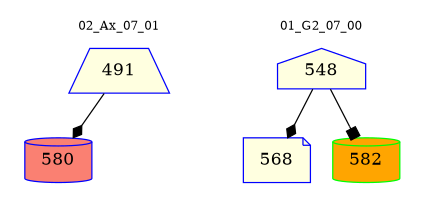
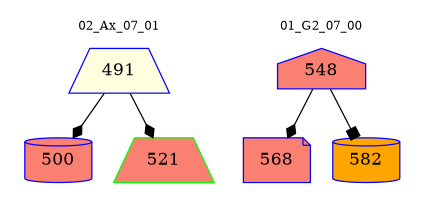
node "548": fillcolor lightyellow -> salmon
node "580": label "580" -> "500"
node "521": added
node "568": fillcolor lightyellow -> salmon
node "582": color green -> blue
